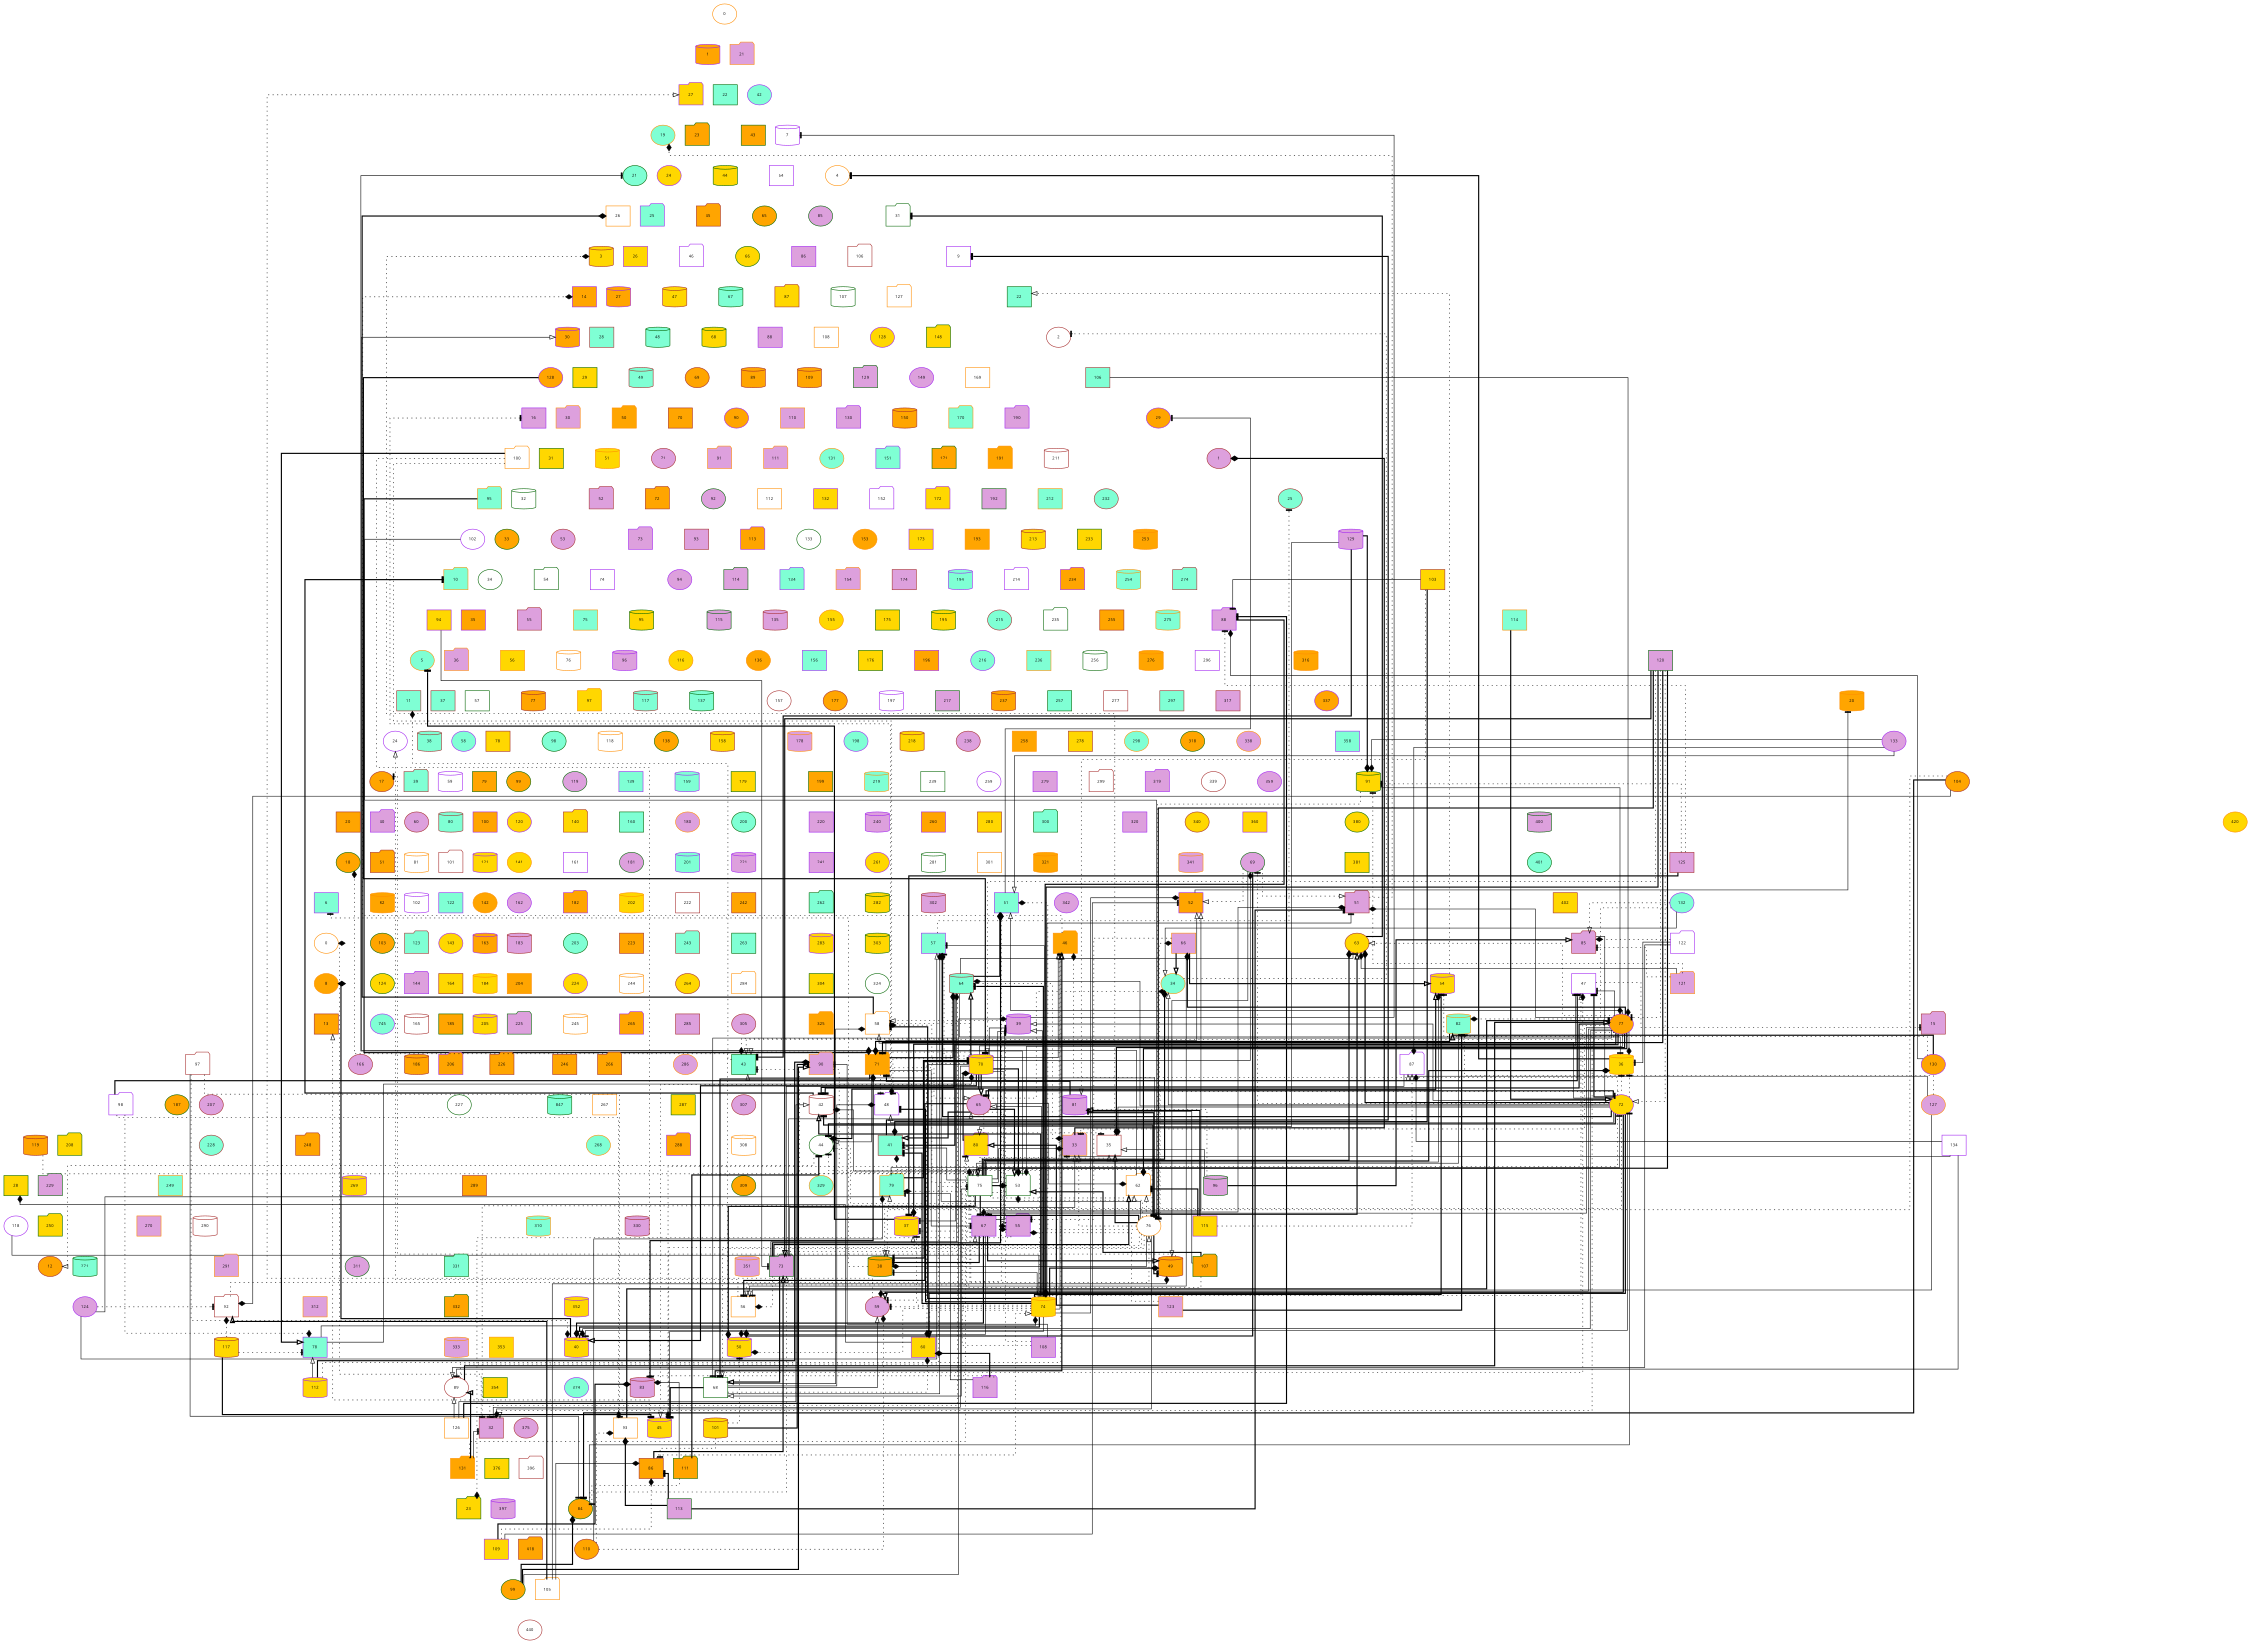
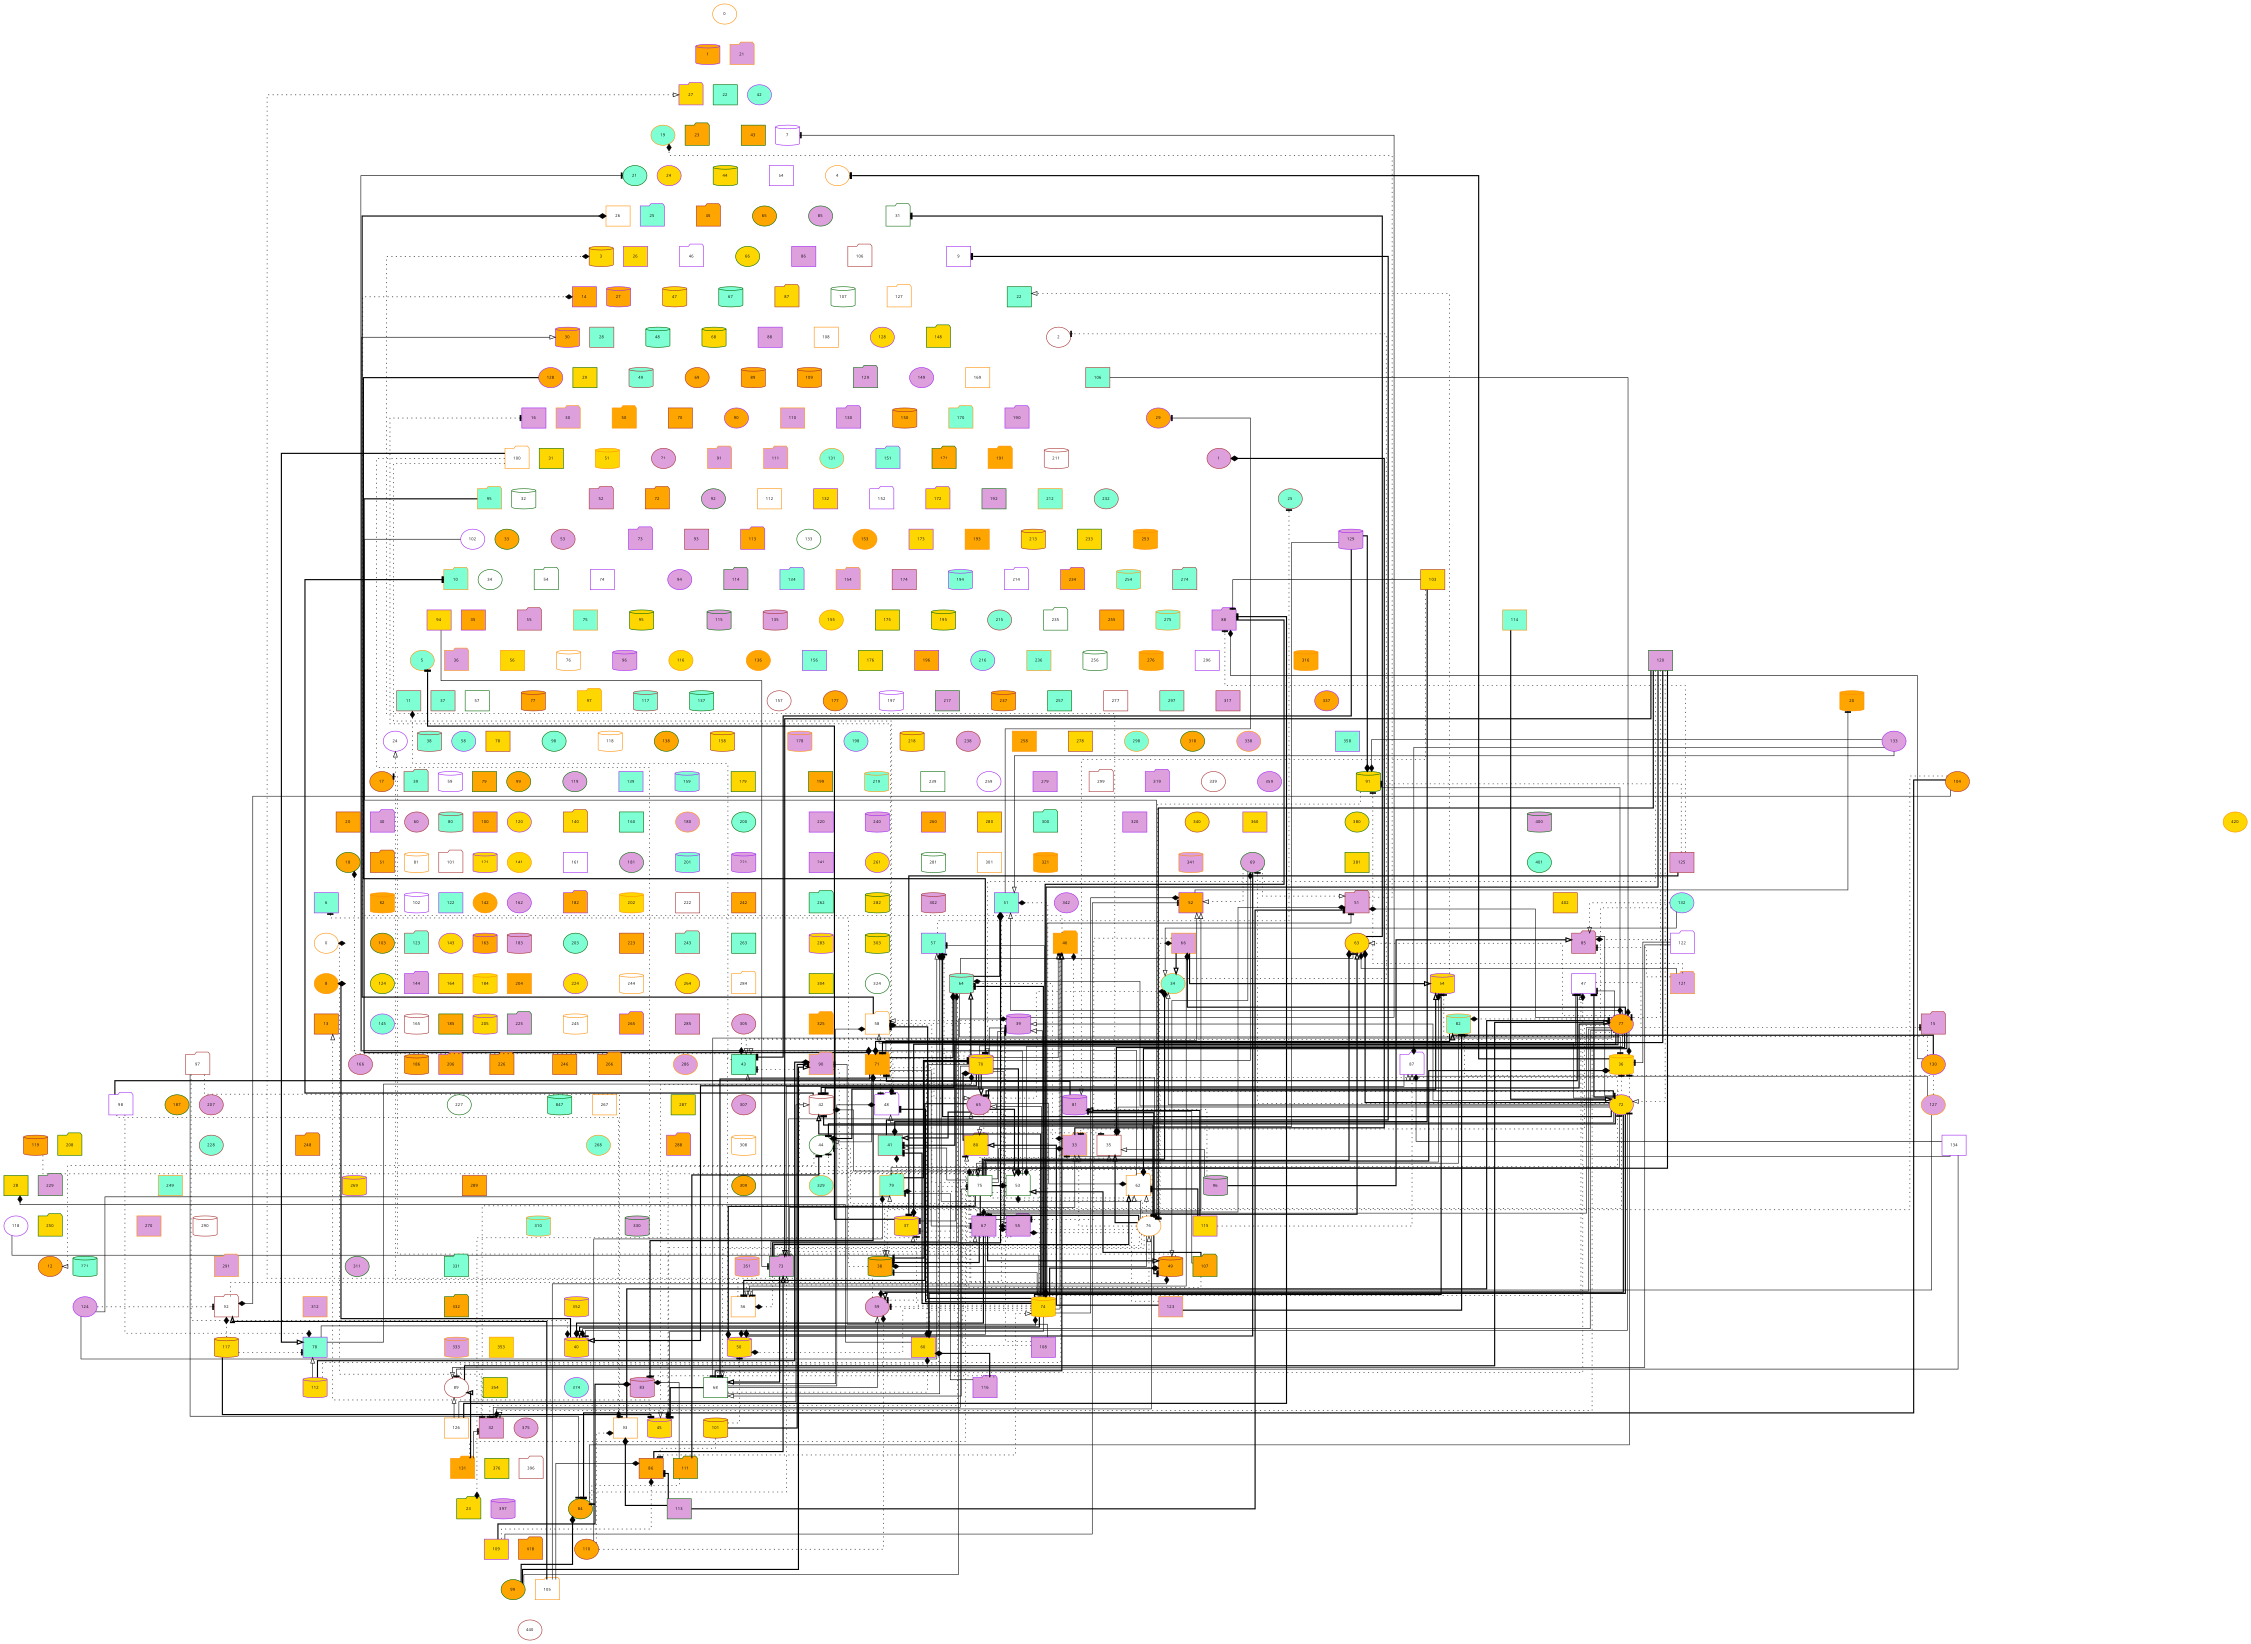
node "745": label "745" -> "145"
node "330": color brown -> darkgreen
